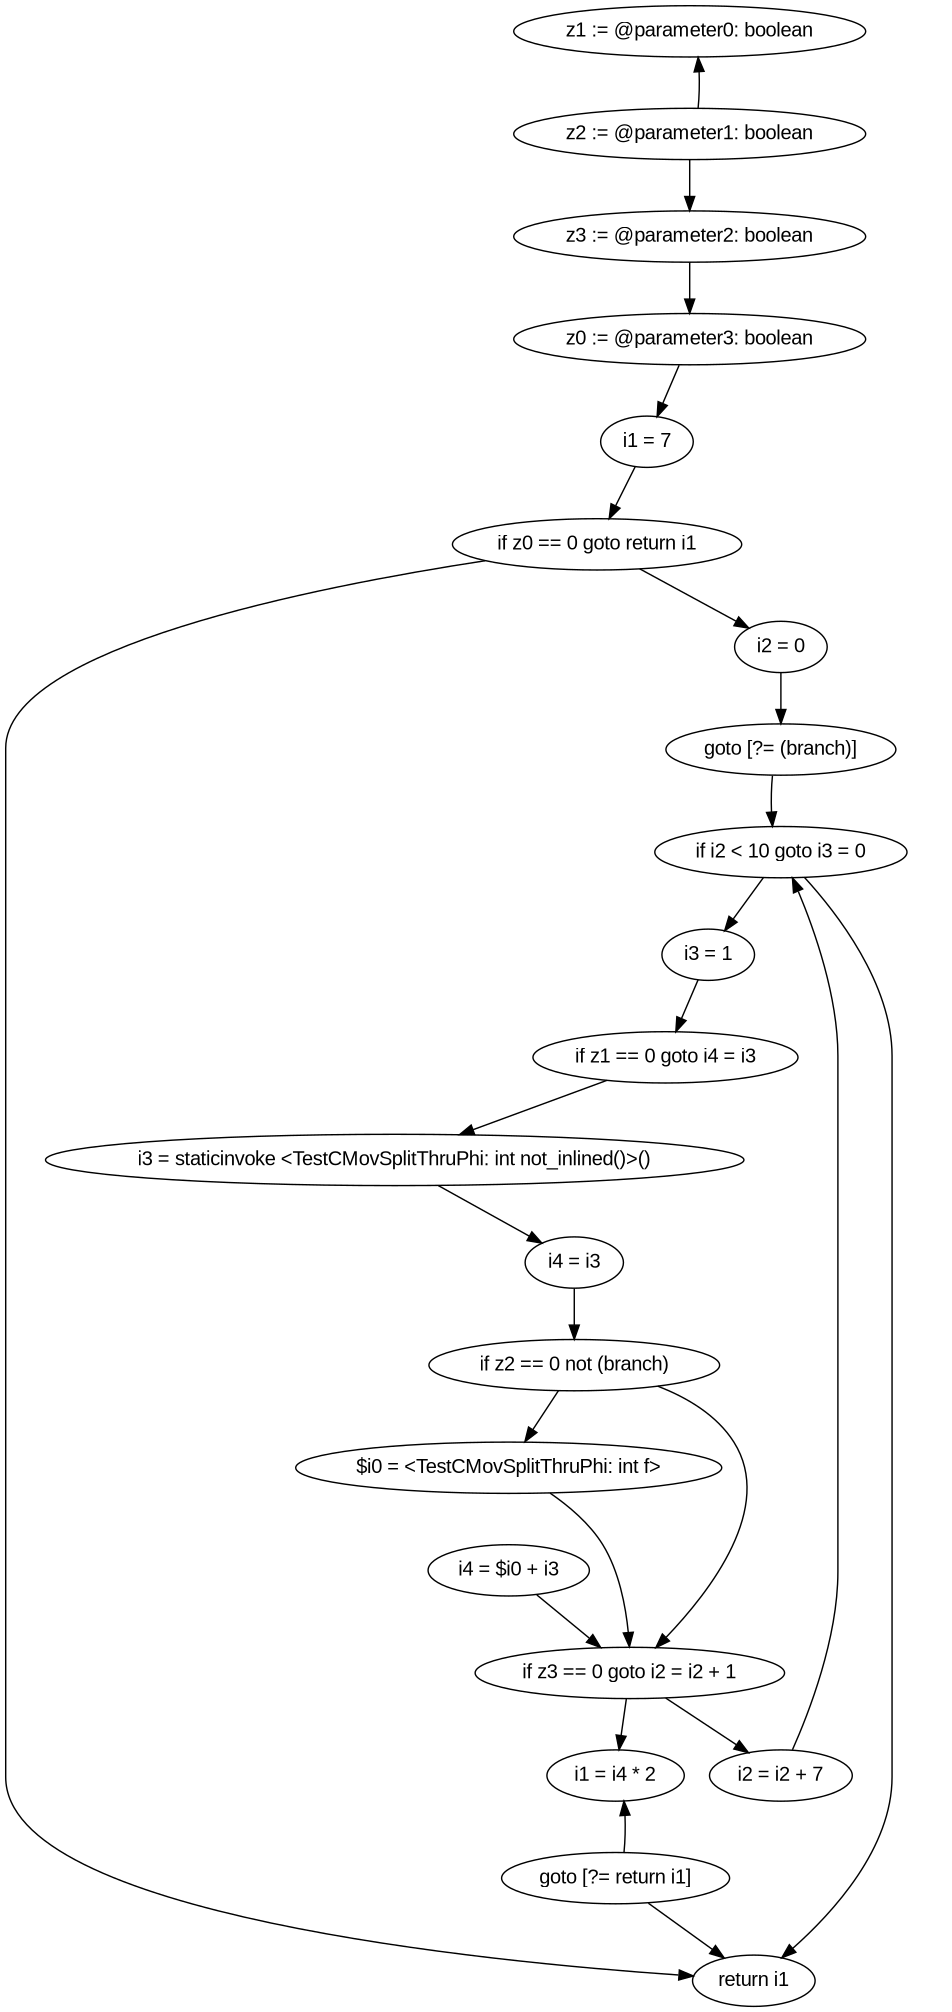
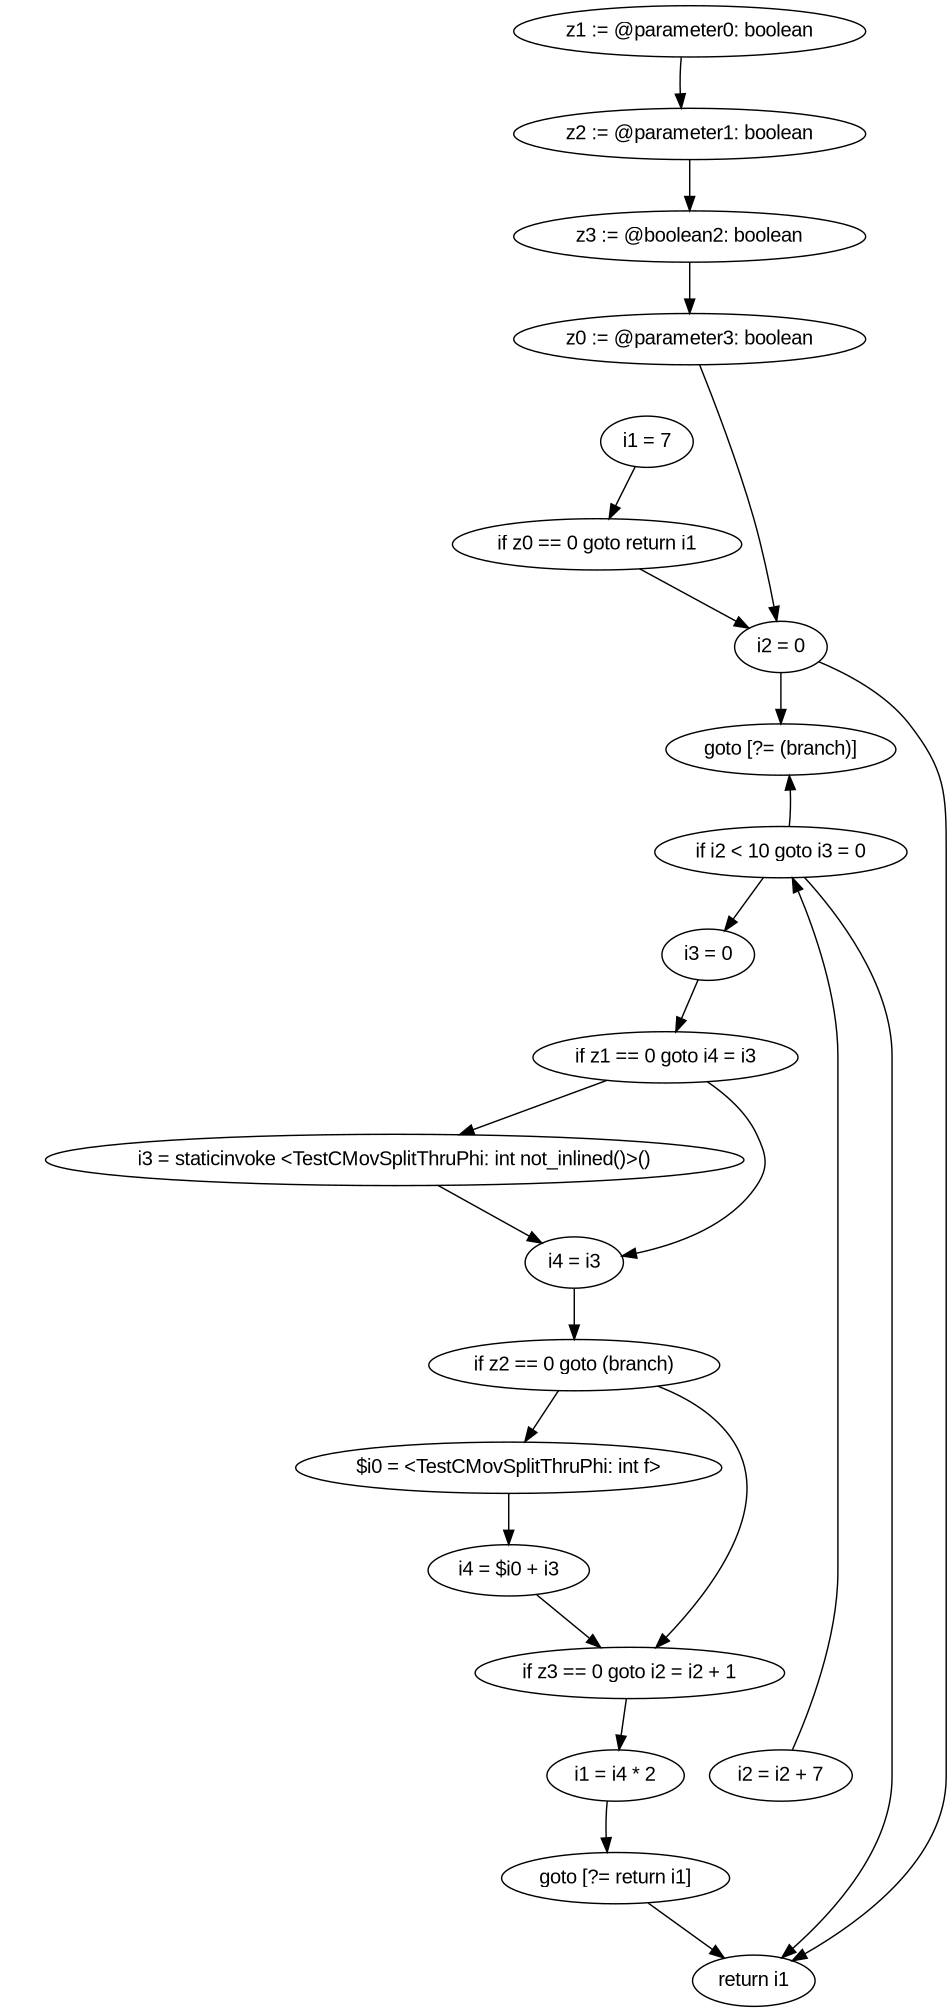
edge "z2 := @parameter1: boolean" -> "z1 := @parameter0: boolean": reversed
node "z3 := @parameter2: boolean": label "z3 := @parameter2: boolean" -> "z3 := @boolean2: boolean"
edge "z0 := @parameter3: boolean" -> "i1 = 7": now "z0 := @parameter3: boolean" -> "i2 = 0"
edge "goto [?= (branch)]" -> "if i2 < 10 goto i3 = 0": reversed
node "i3 = 1": label "i3 = 1" -> "i3 = 0"
edge "if z1 == 0 goto i4 = i3" -> "i4 = i3": added
edge "if z0 == 0 goto return i1" -> "return i1": now "i2 = 0" -> "return i1"
node "if z2 == 0 not (branch)": label "if z2 == 0 not (branch)" -> "if z2 == 0 goto (branch)"
edge "$i0 = <TestCMovSplitThruPhi: int f>" -> "if z3 == 0 goto i2 = i2 + 1": now "$i0 = <TestCMovSplitThruPhi: int f>" -> "i4 = $i0 + i3"
edge "if z3 == 0 goto i2 = i2 + 1" -> "i2 = i2 + 7": removed
edge "goto [?= return i1]" -> "i1 = i4 * 2": reversed
